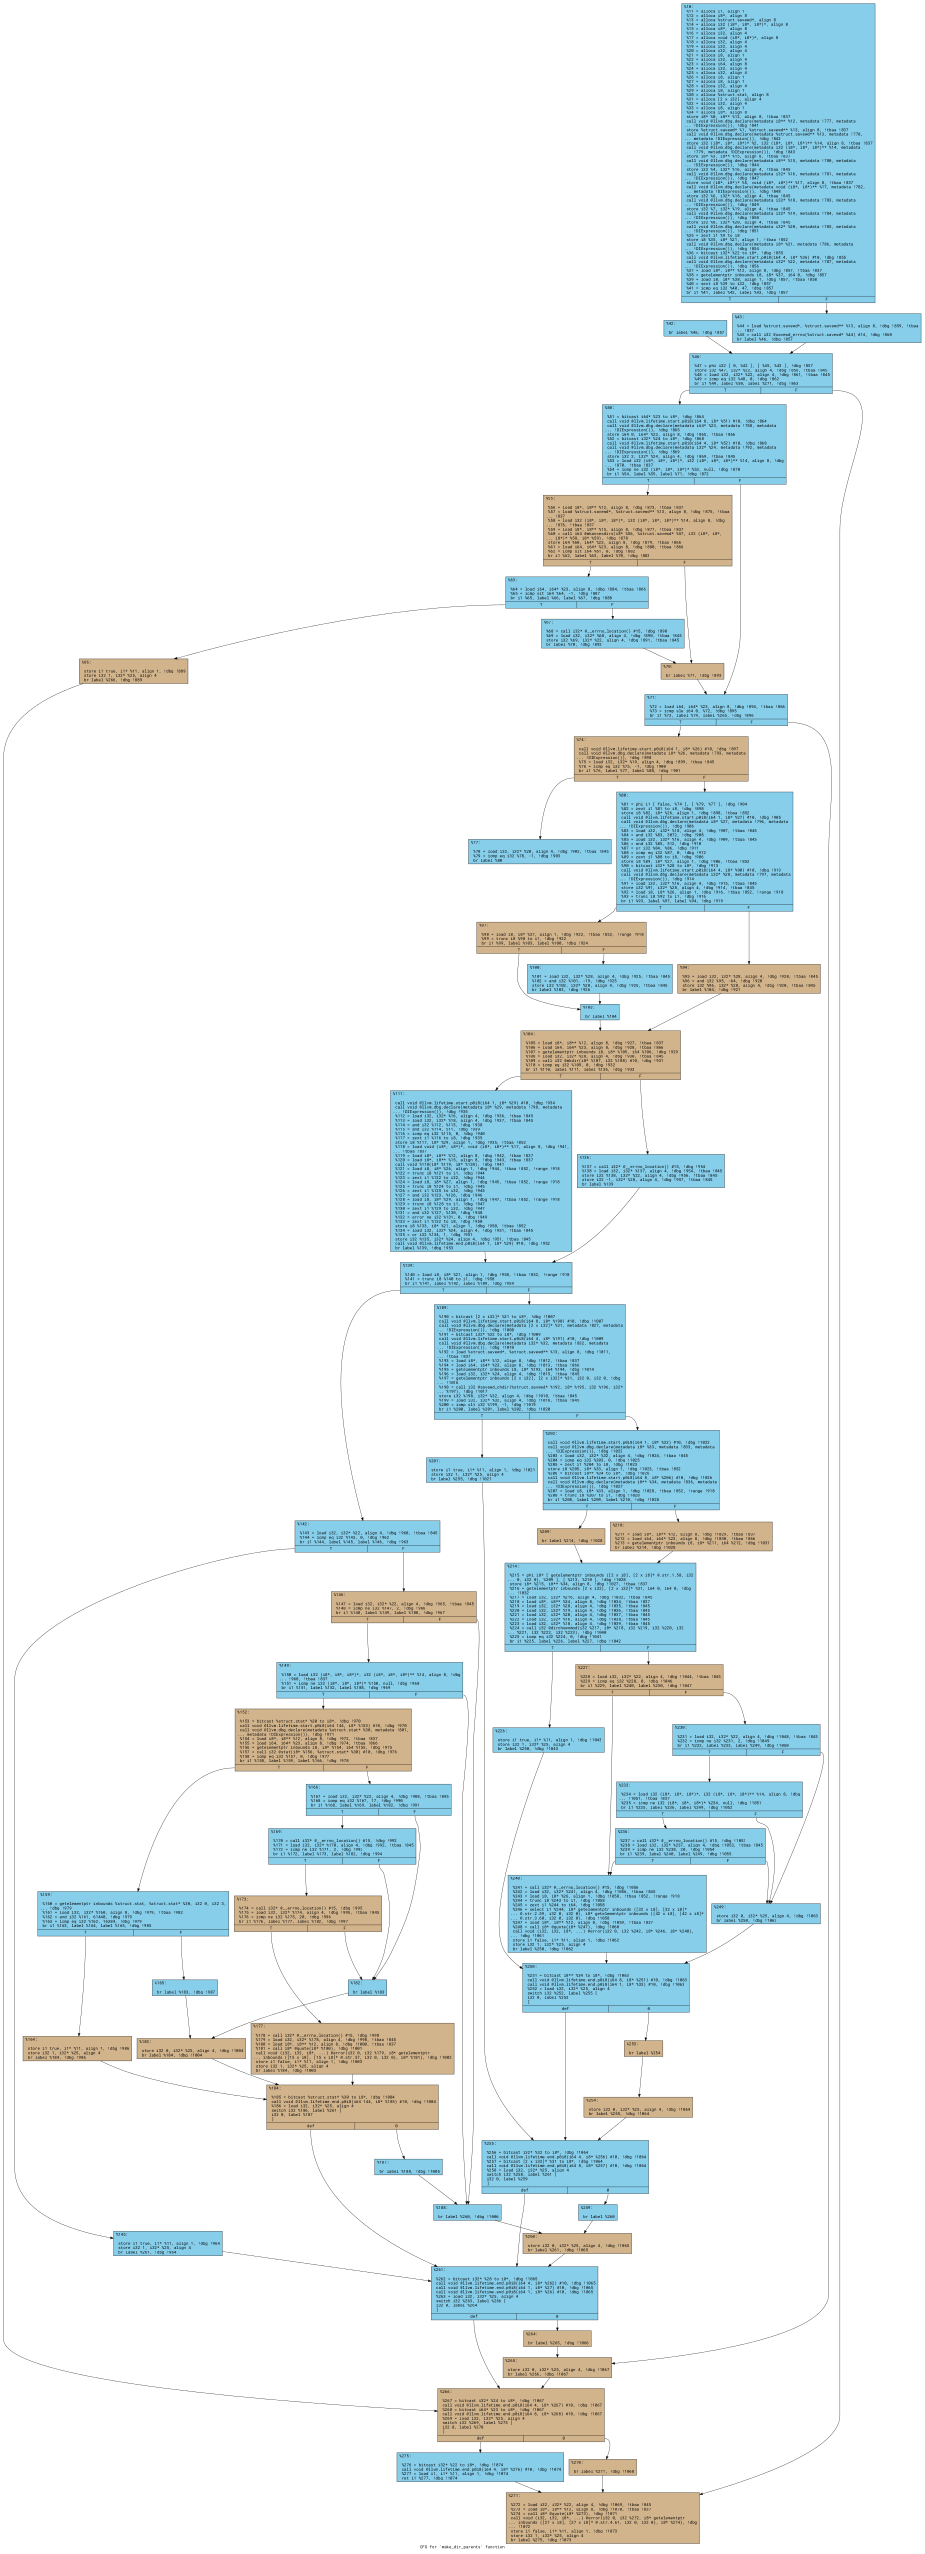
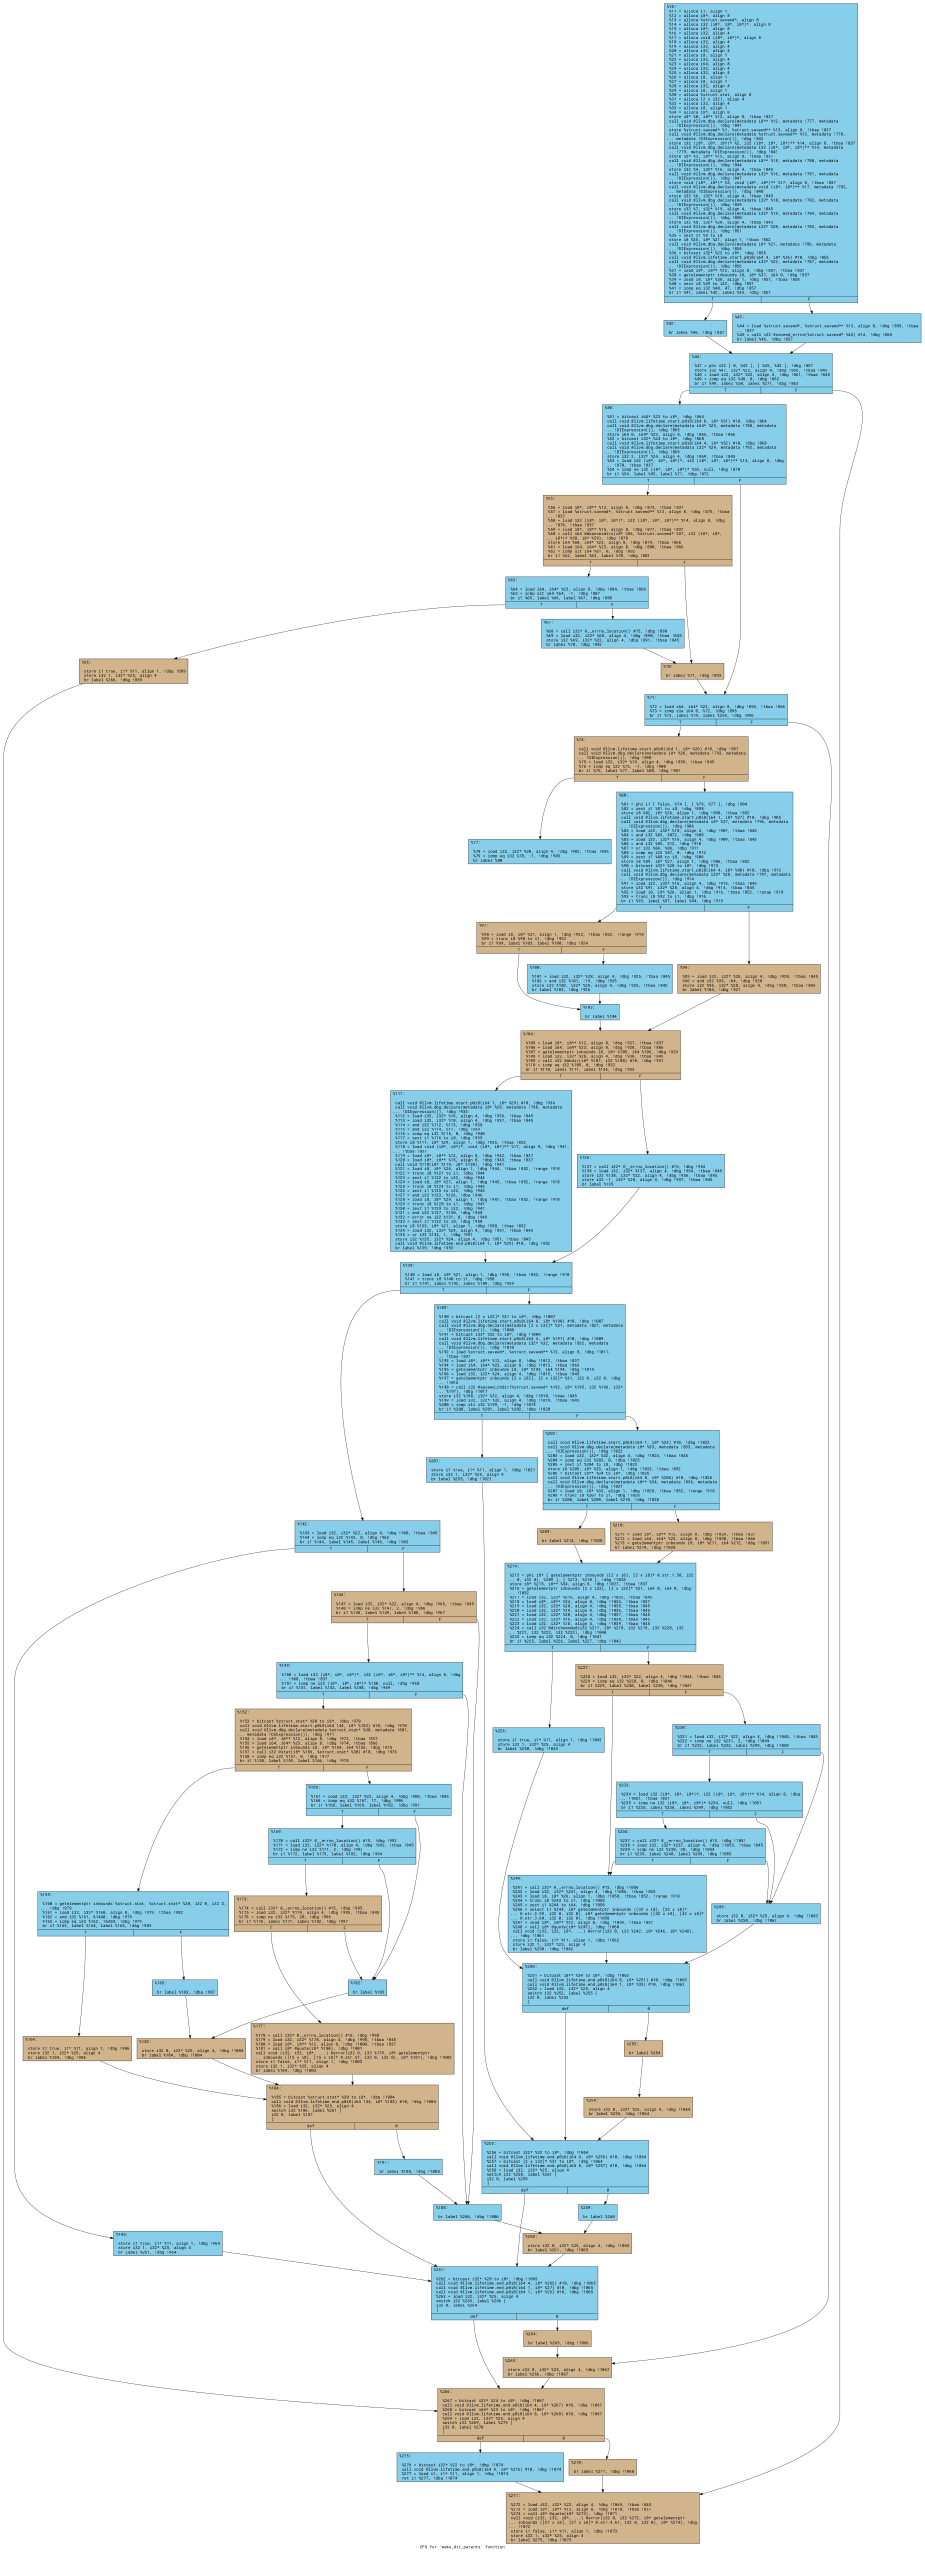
edge "%10:" -> "%42:": added
